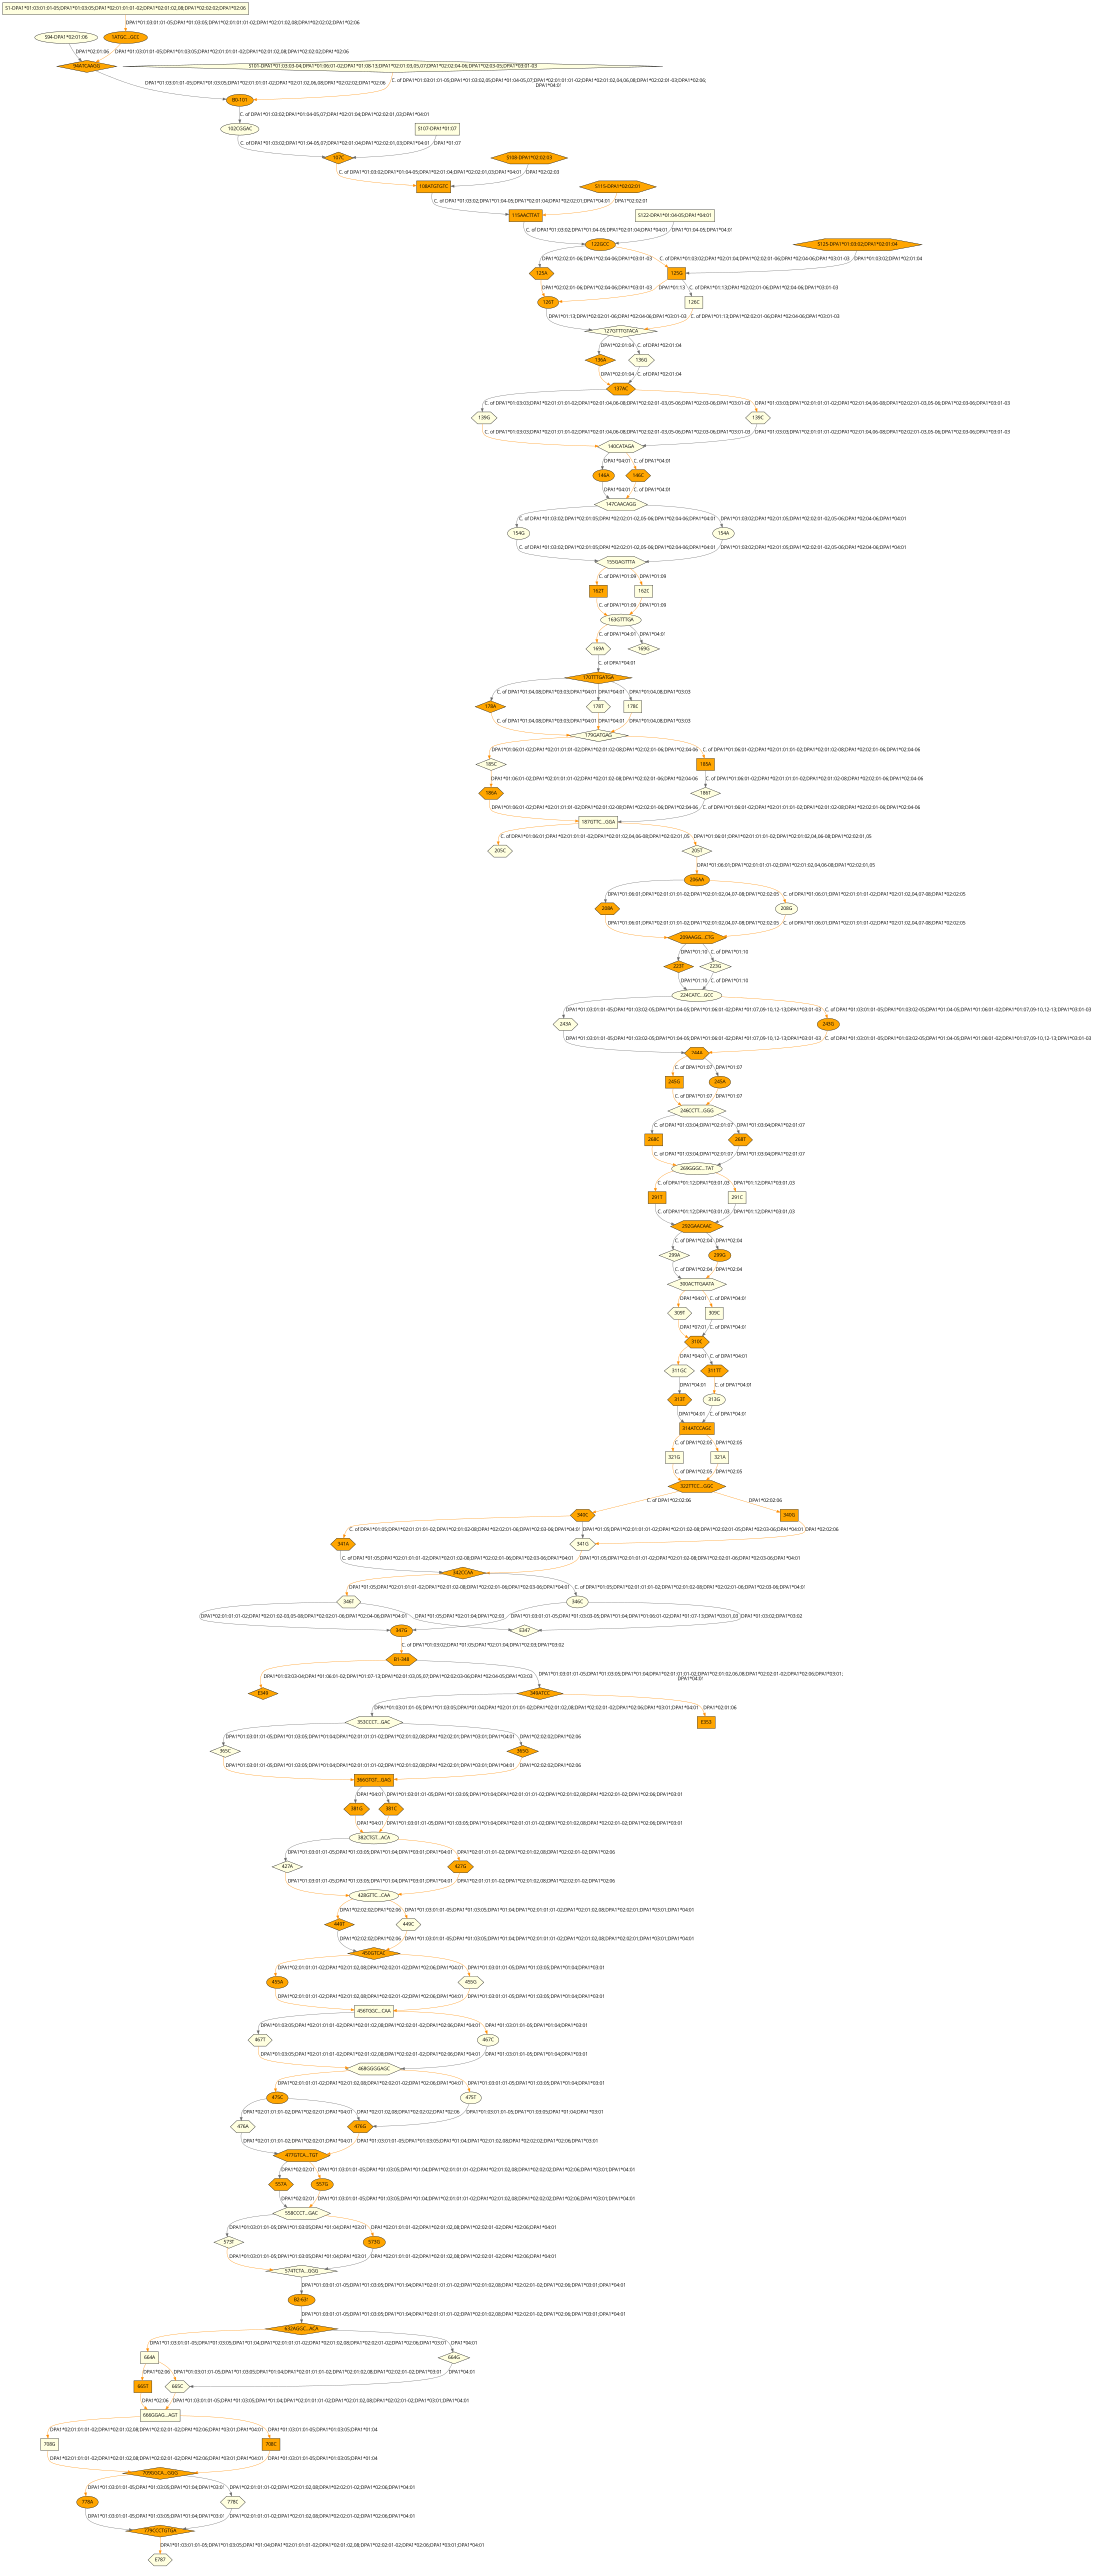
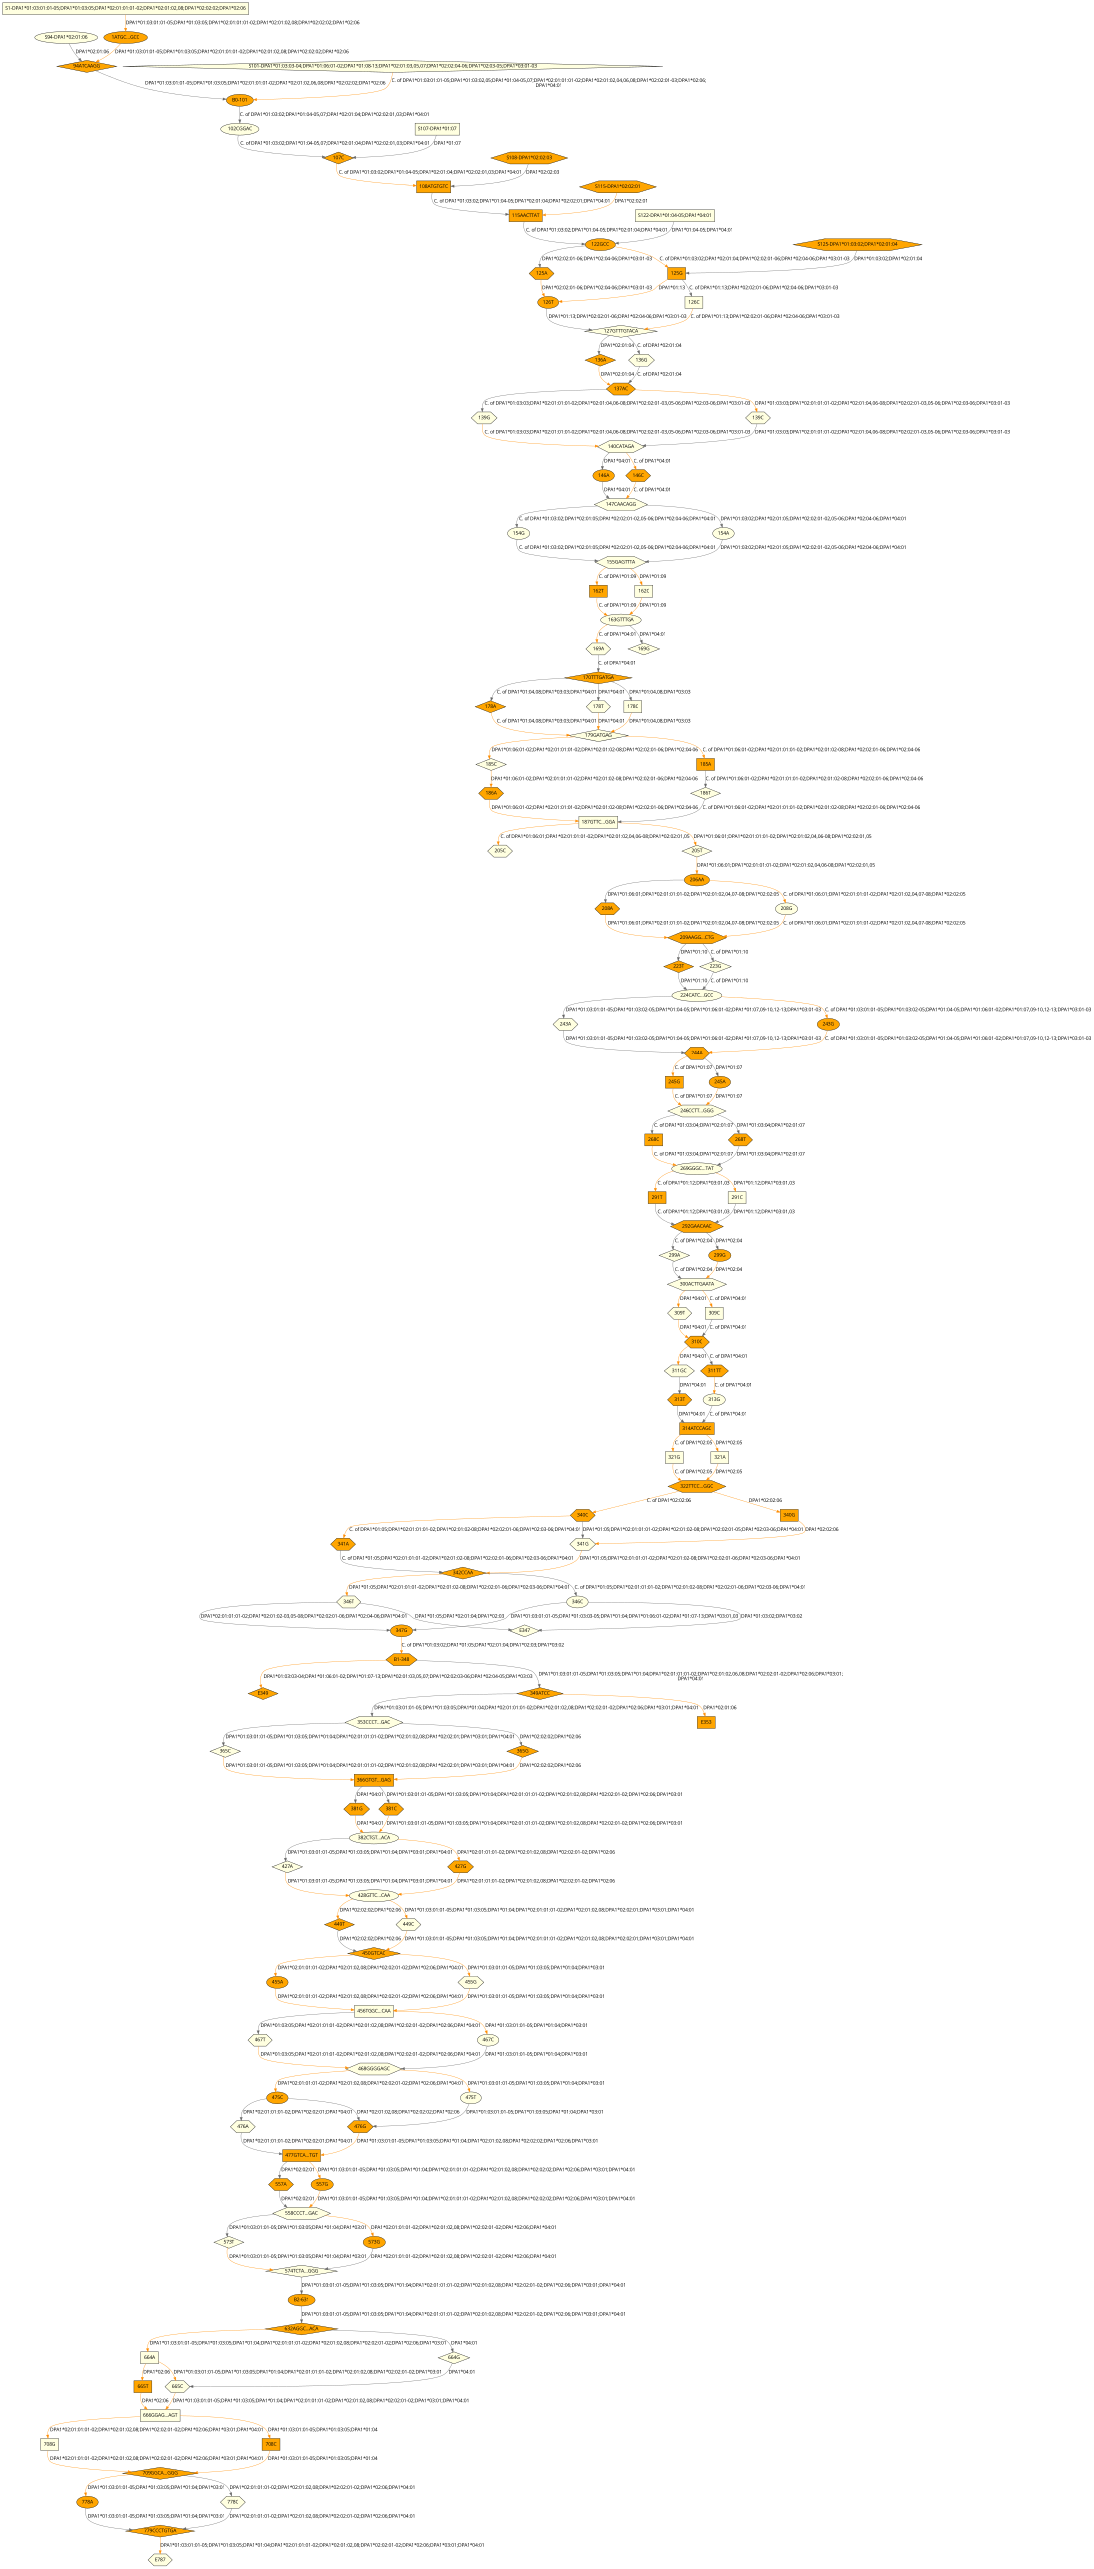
edge "309T" -> "310C": label "DPA1*07:01" -> "DPA1*04:01"
node "477GTCA...TGT": shape hexagon -> box
